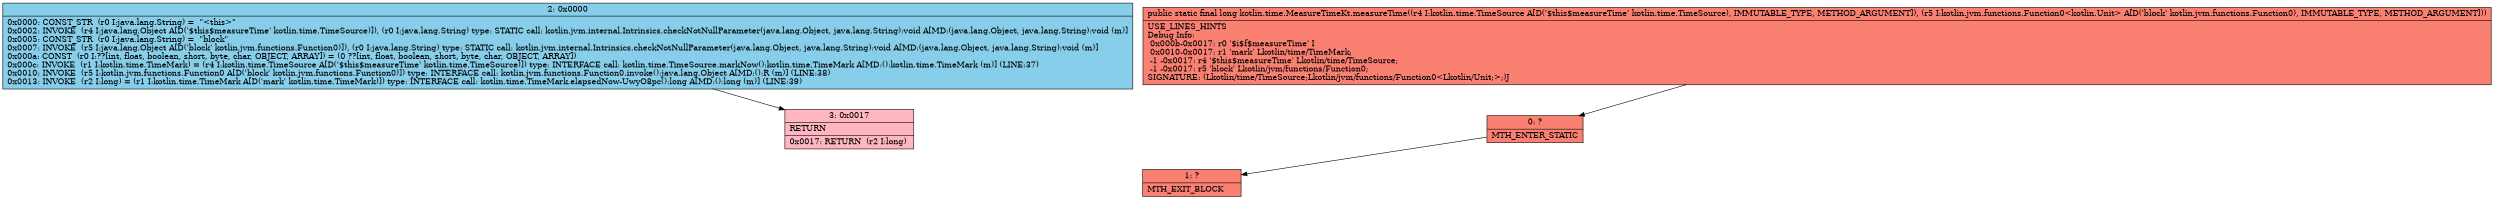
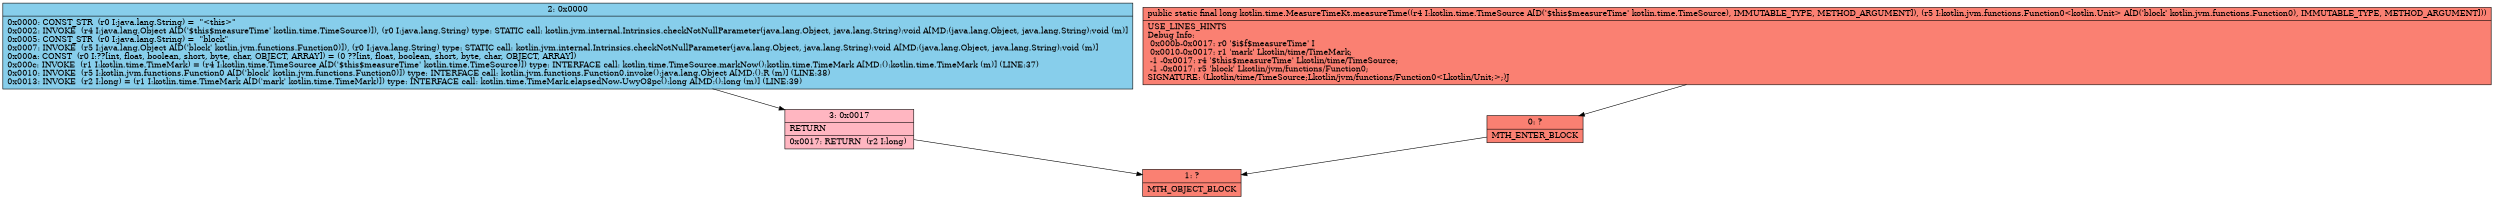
node "0: ?": text "MTH_ENTER_STATIC" -> "MTH_ENTER_BLOCK"
edge "3: 0x0017" -> "1: ?": added
node "1: ?": text "MTH_EXIT_BLOCK" -> "MTH_OBJECT_BLOCK"
